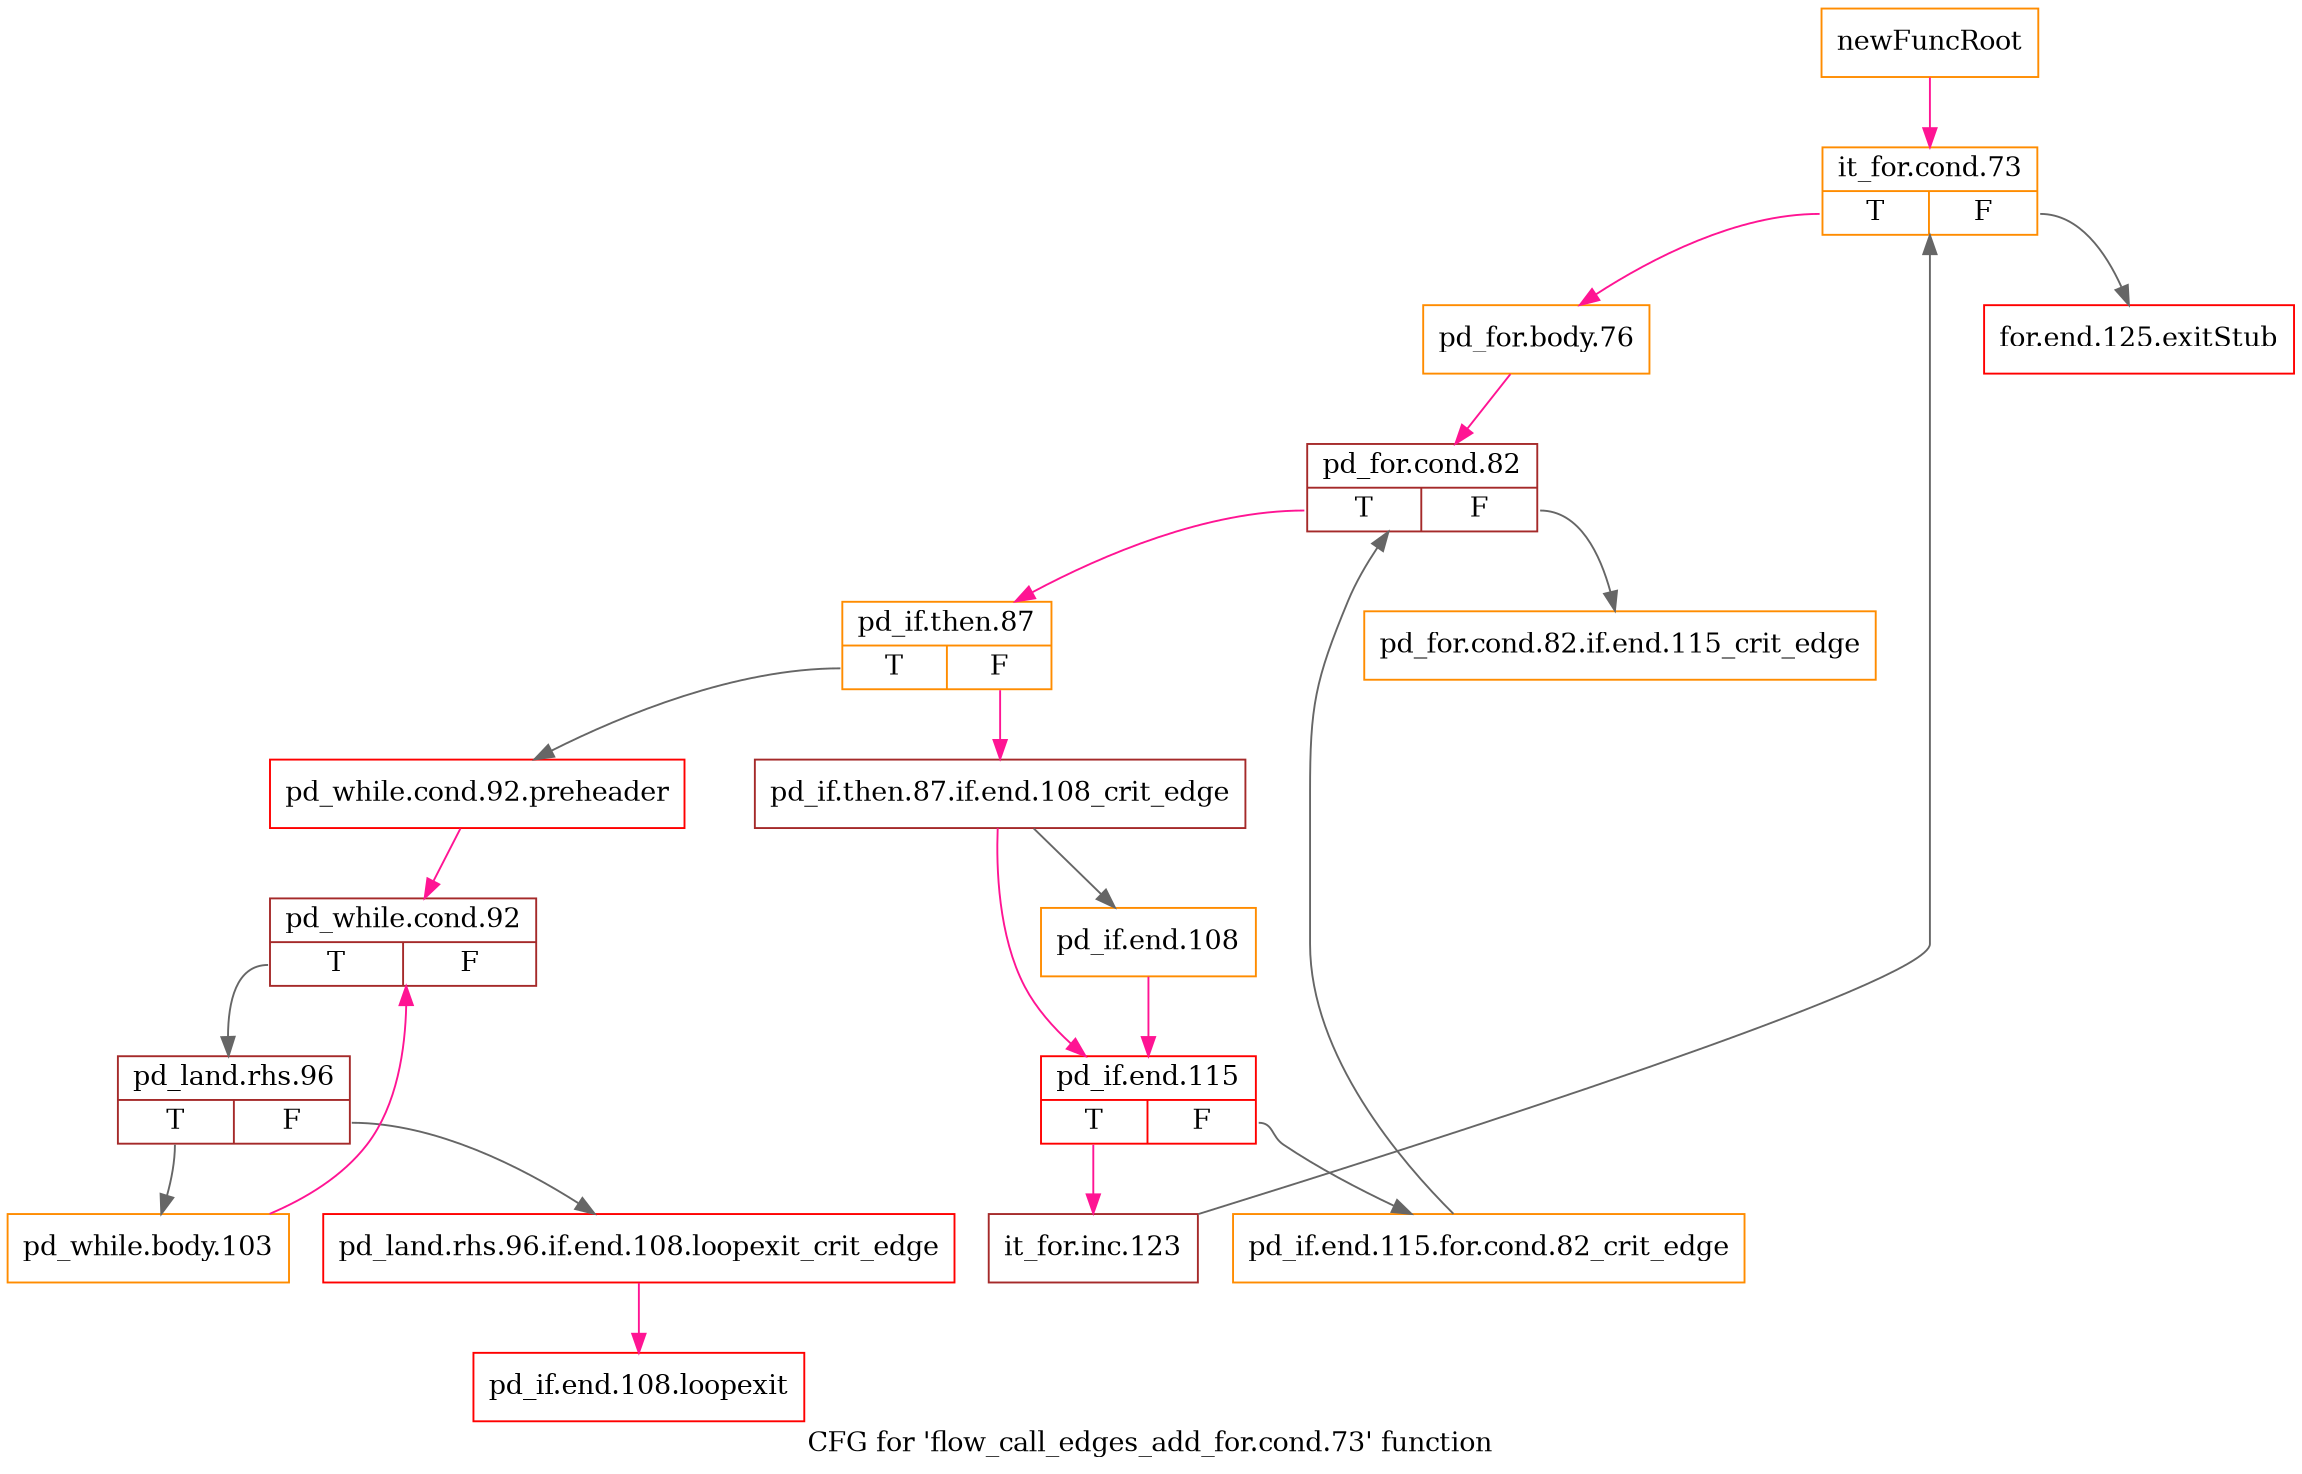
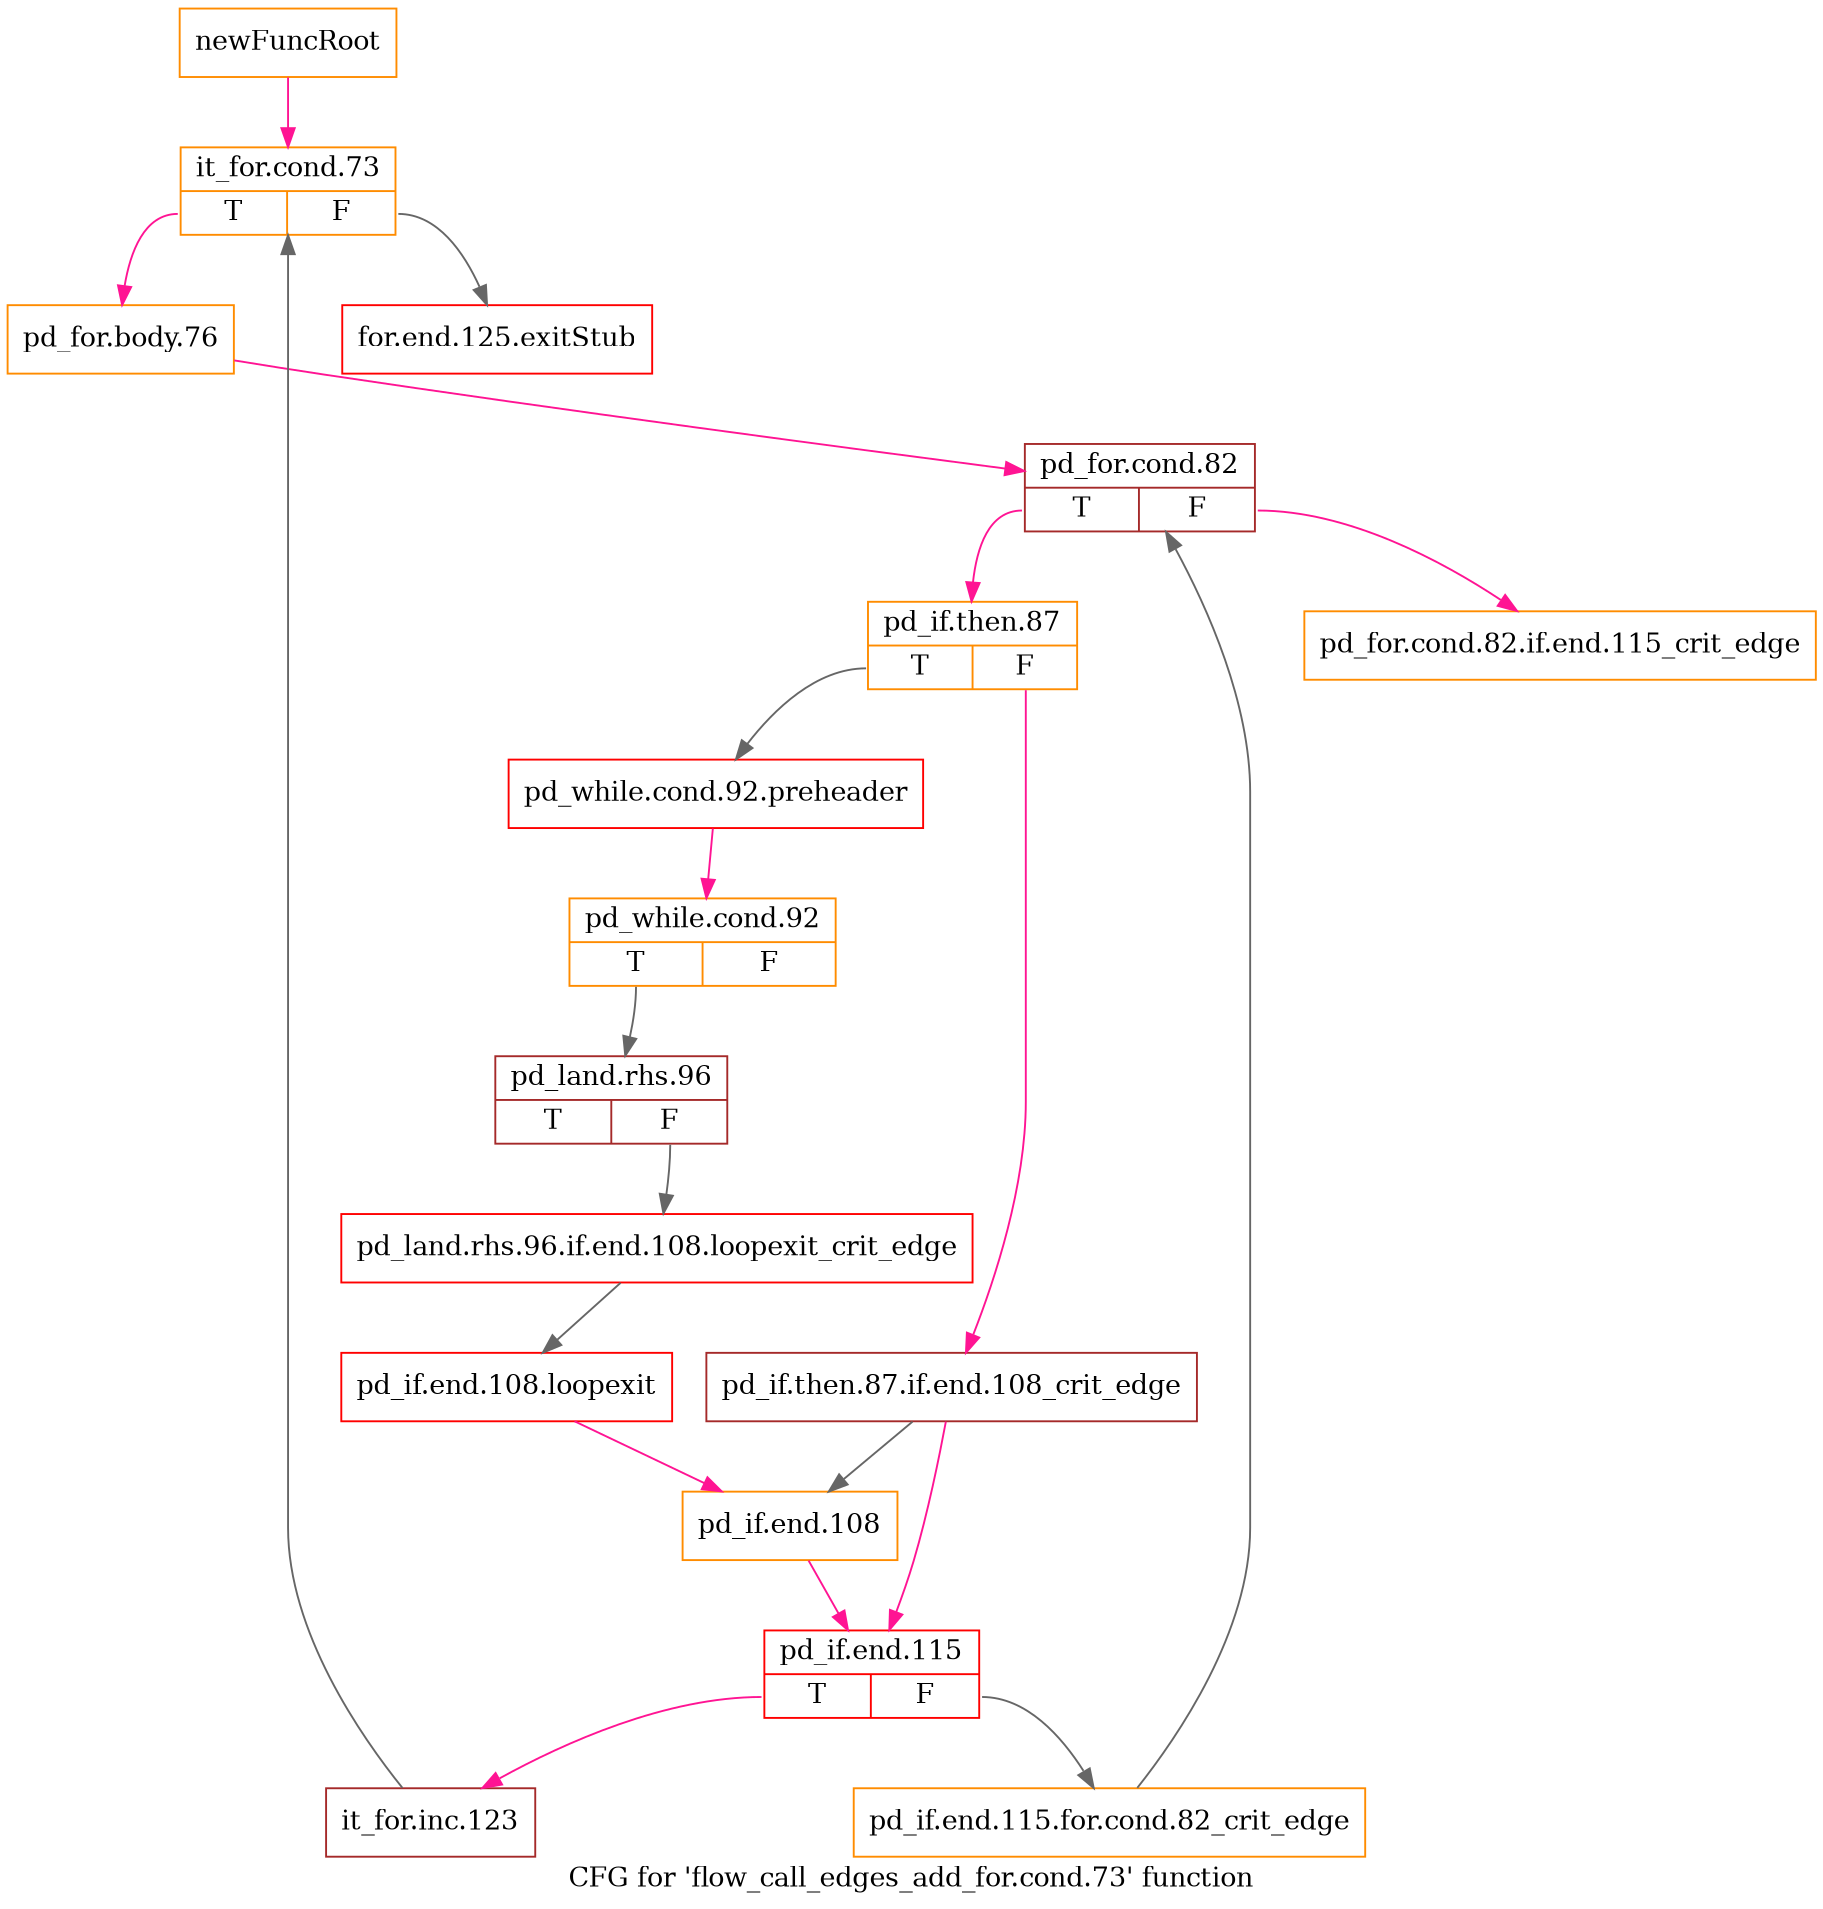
edge "pd_for.cond.82" -> "pd_for.cond.82.if.end.115_crit_edge": color gray40 -> deeppink
node "pd_while.cond.92": color brown -> darkorange
node "pd_while.body.103": removed
edge "pd_land.rhs.96.if.end.108.loopexit_crit_edge" -> "pd_if.end.108.loopexit": color deeppink -> gray40
edge "pd_if.end.108.loopexit" -> "pd_if.end.108": added
